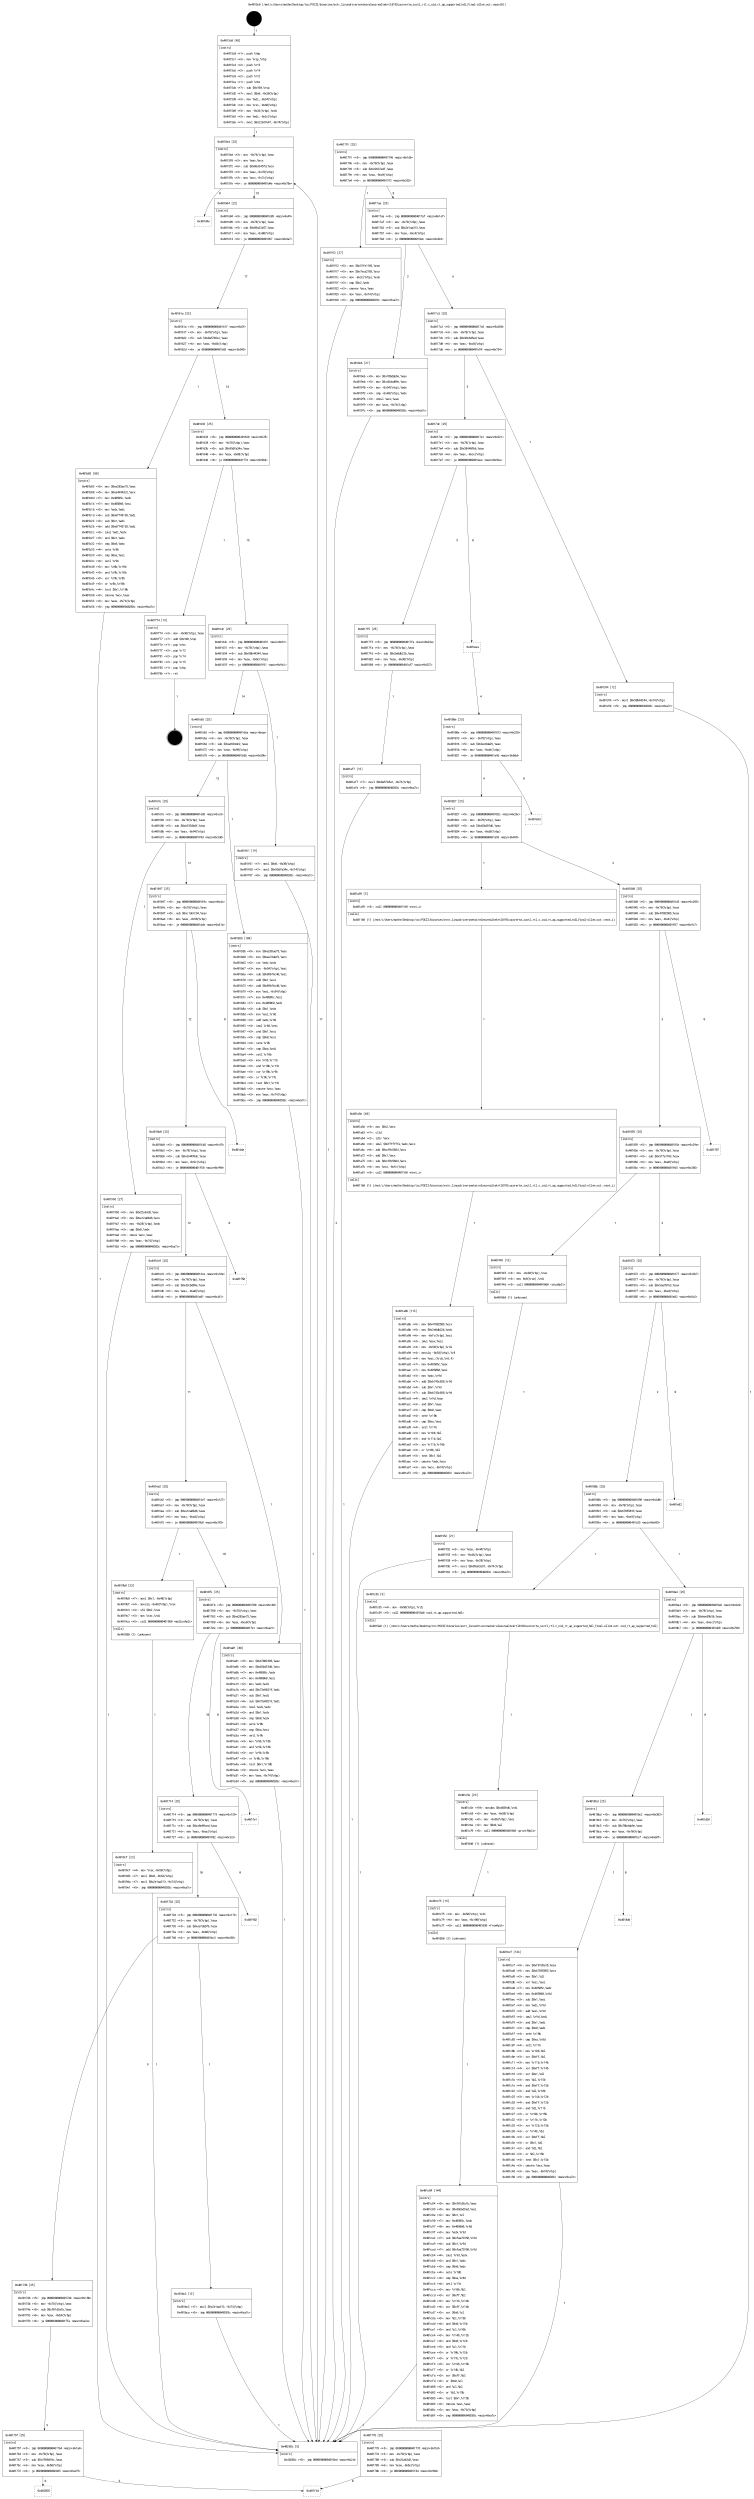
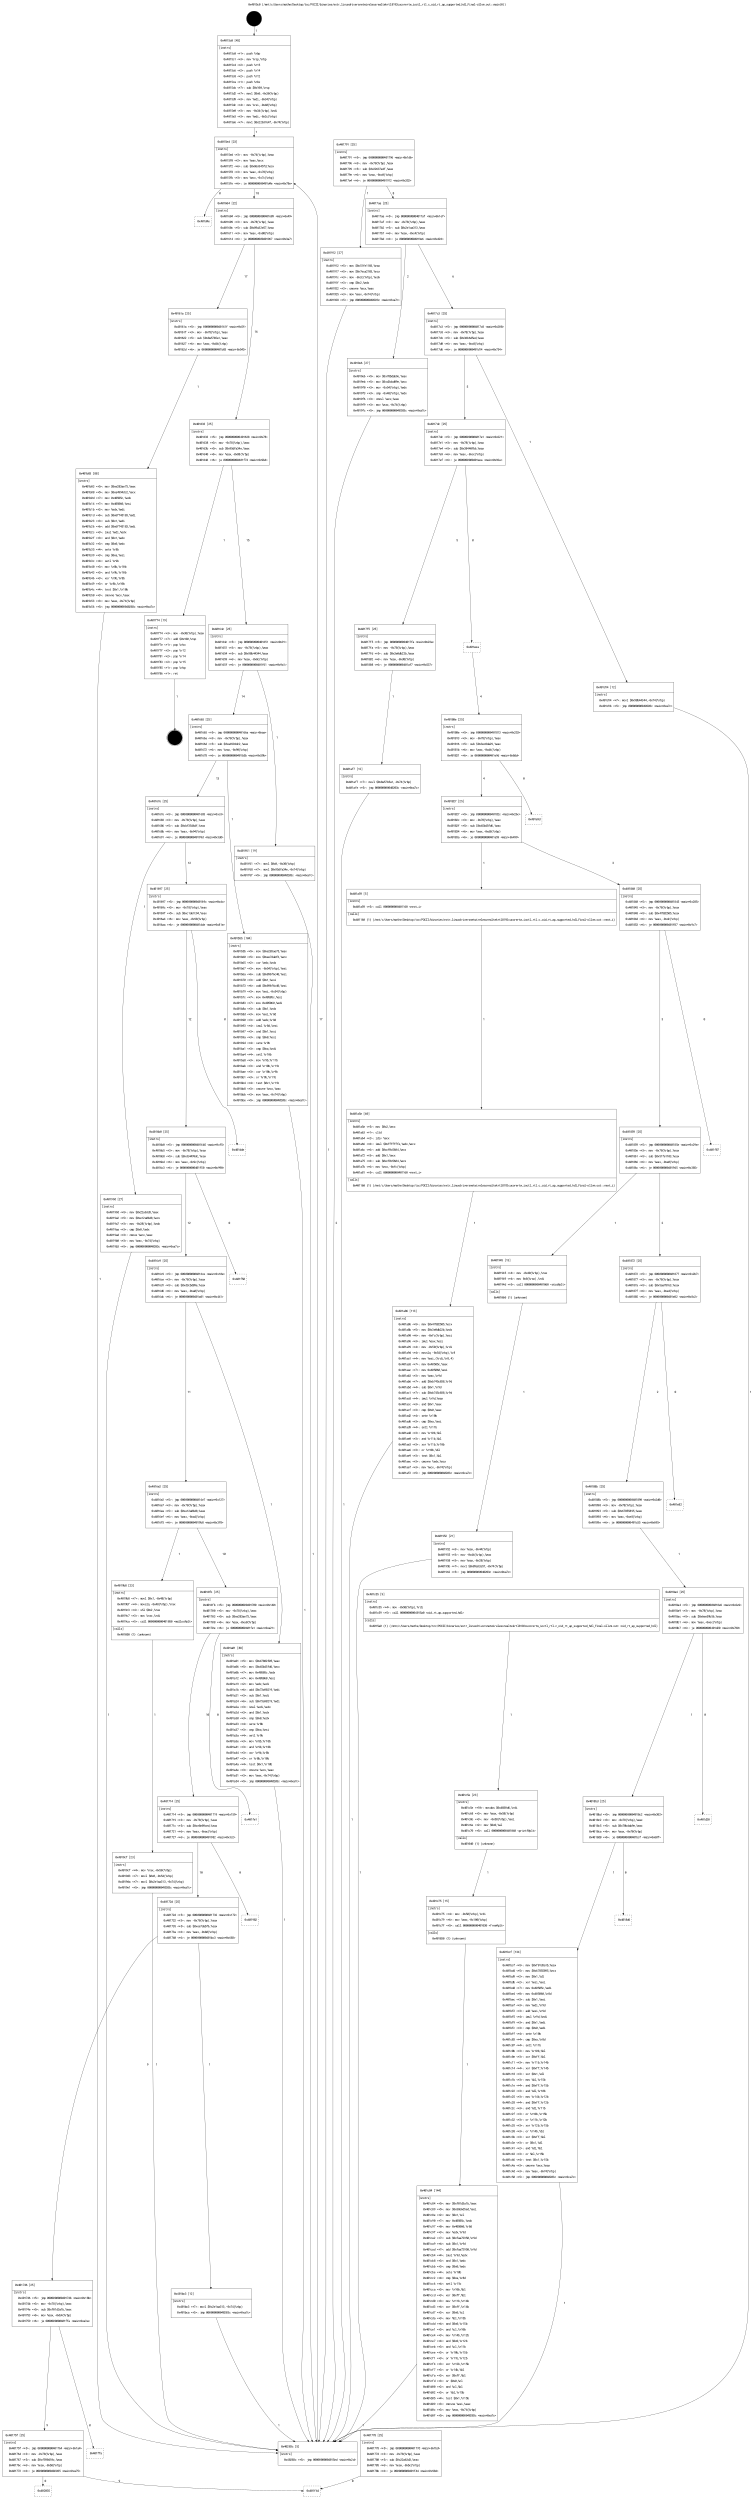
edge "0x40161a [25]" -> "0x401633 [25]": now "0x401604 [22]" -> "0x401633 [25]"
edge "0x40188b [25]" -> "0x401c55 [9]": removed, label "1"
node "0x401ffa": added
